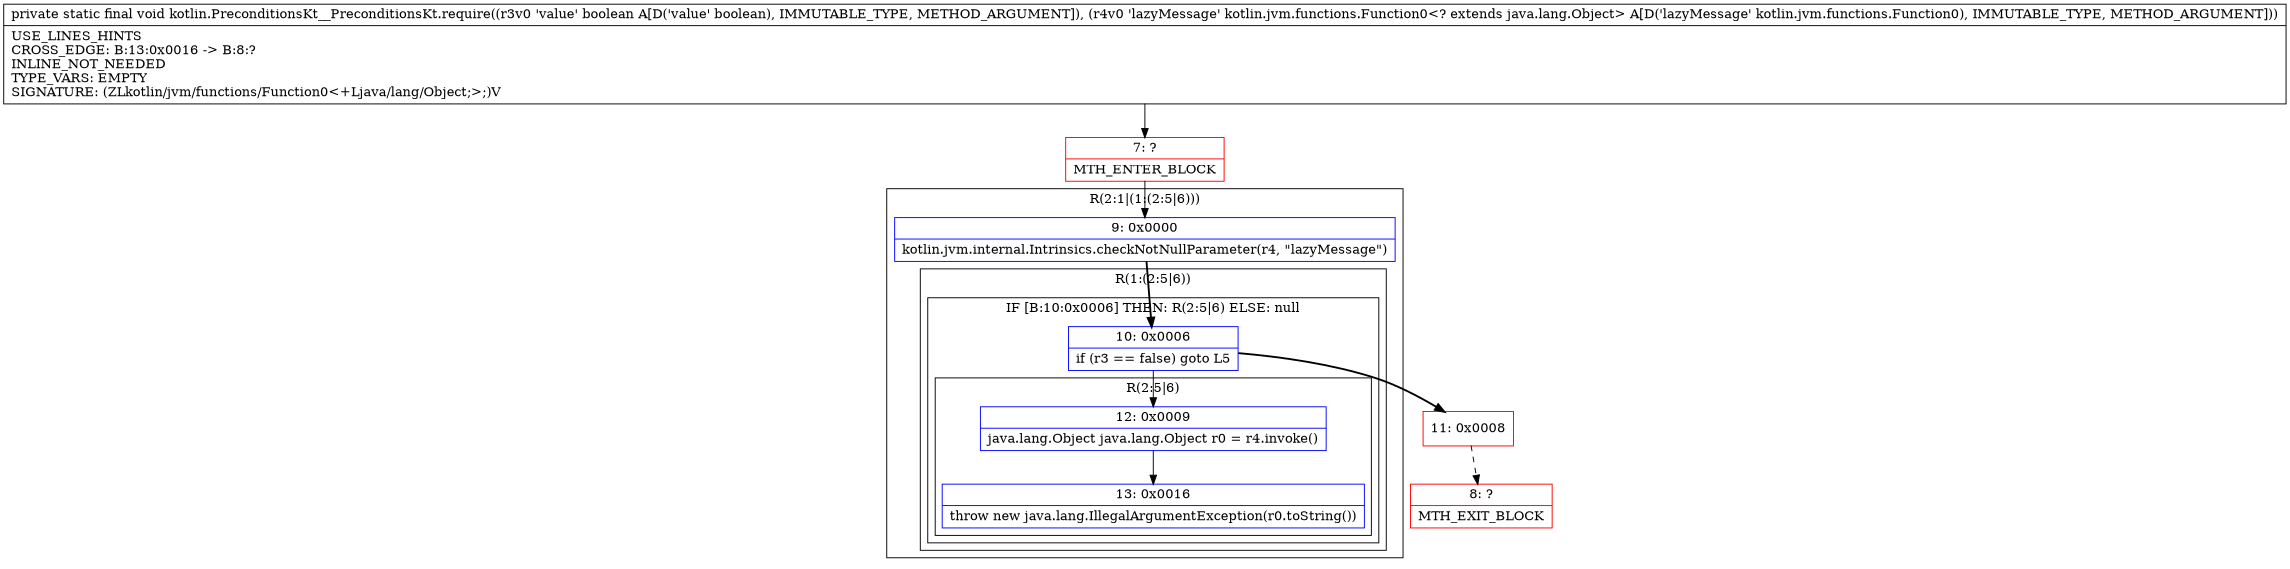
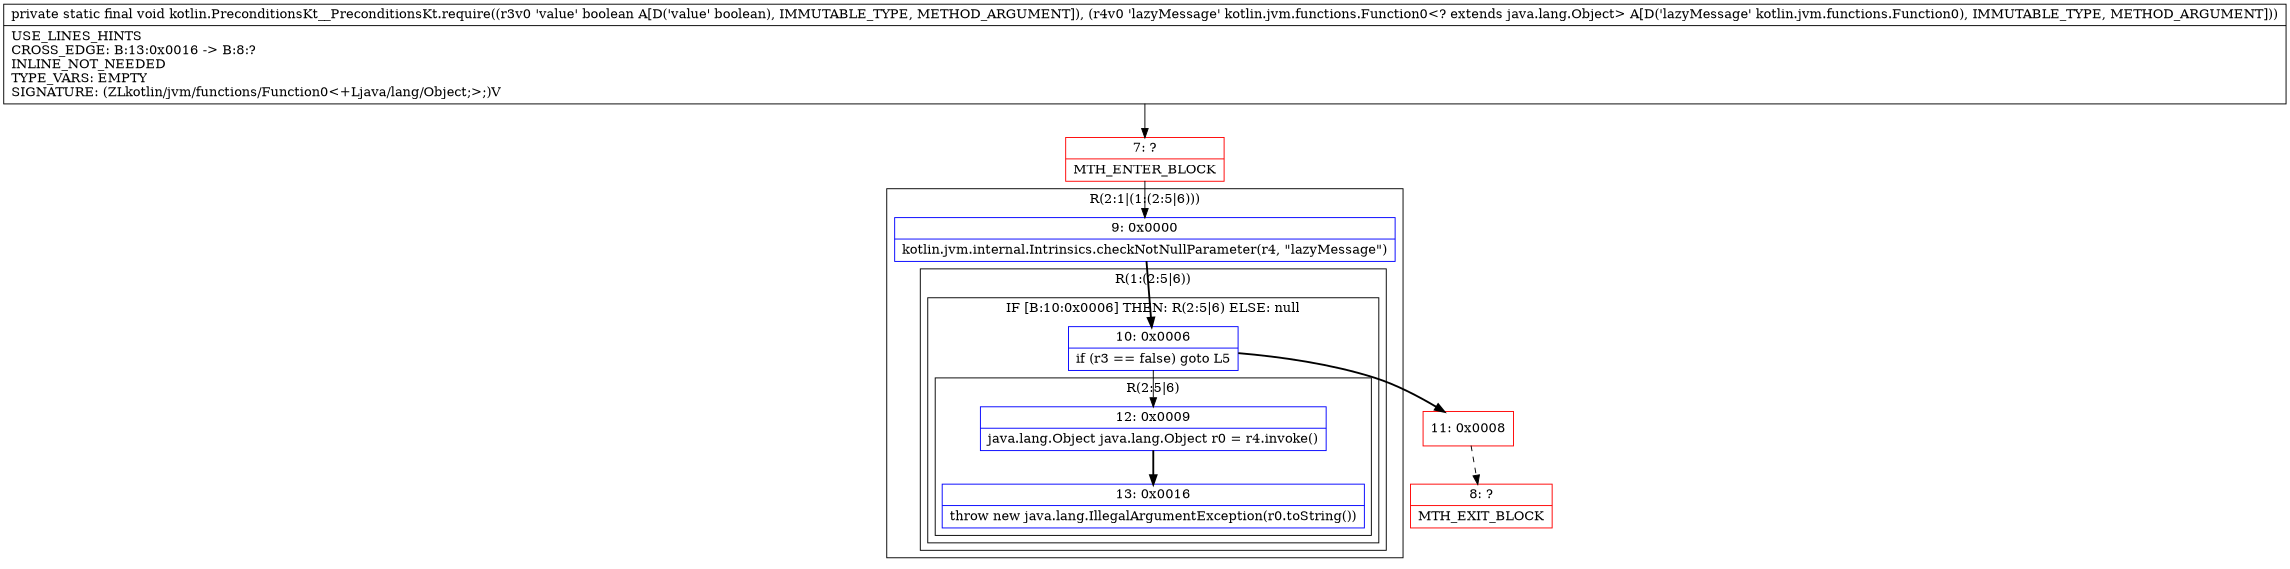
edge "12: 0x0009" -> "13: 0x0016": style solid -> bold
